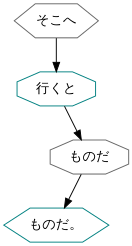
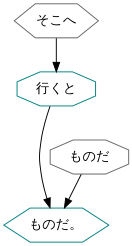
edge "行くと" -> "ものだ": now "行くと" -> "ものだ。"
